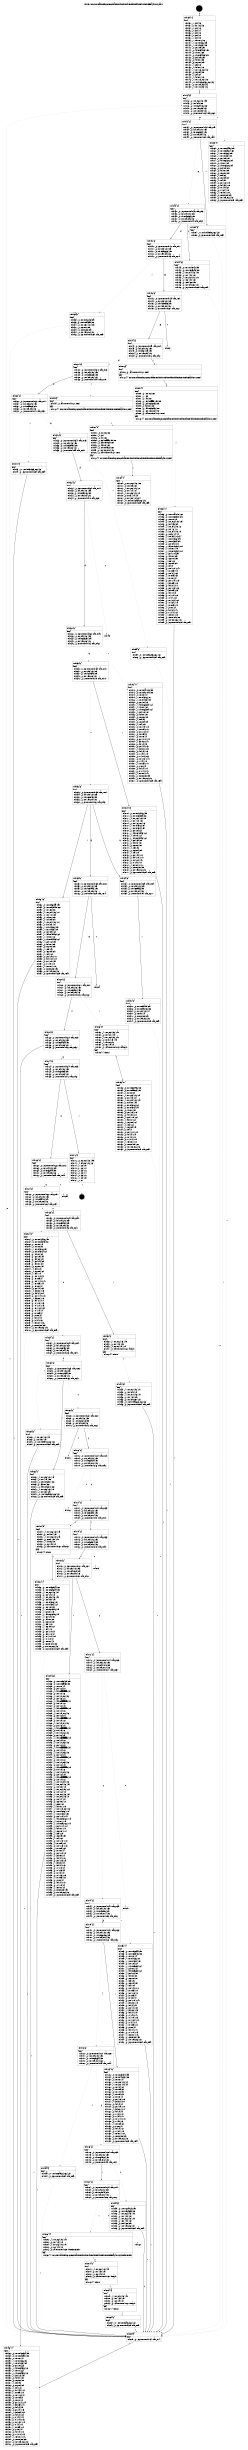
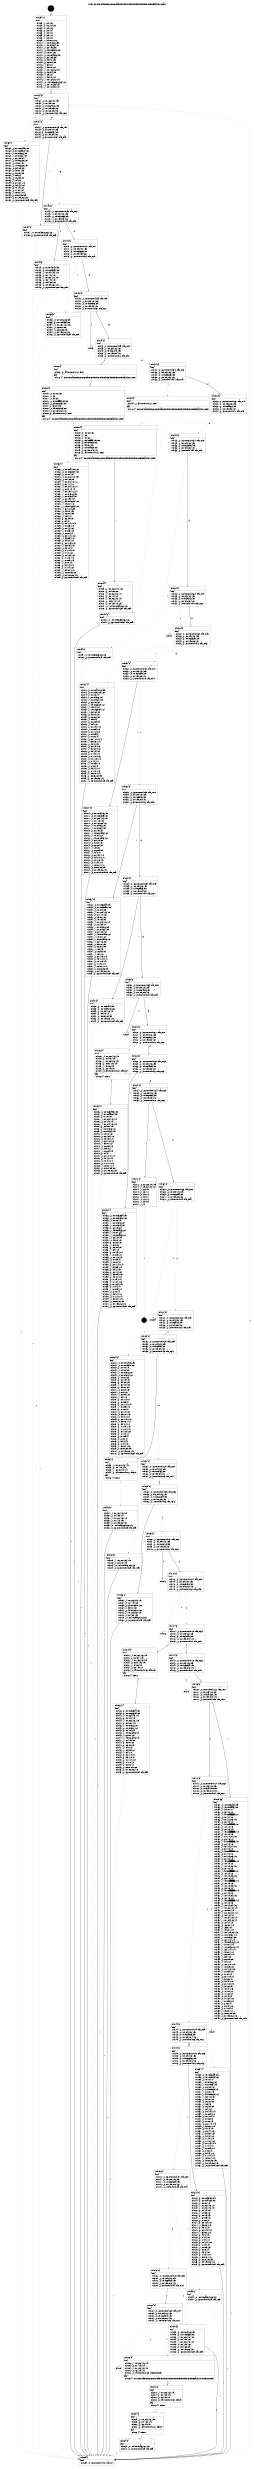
edge "0x4015b8 [28]" -> "0x4015f0 [28]": now "0x4015d4 [28]" -> "0x4015f0 [28]"
edge "0x4022e9 [5]" -> "0x401a88 [147]": reversed
